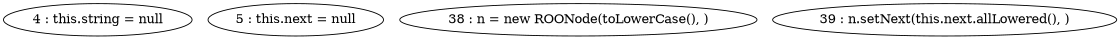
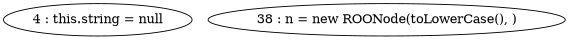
node "5 : this.next = null": removed
node "39 : n.setNext(this.next.allLowered(), )": removed
